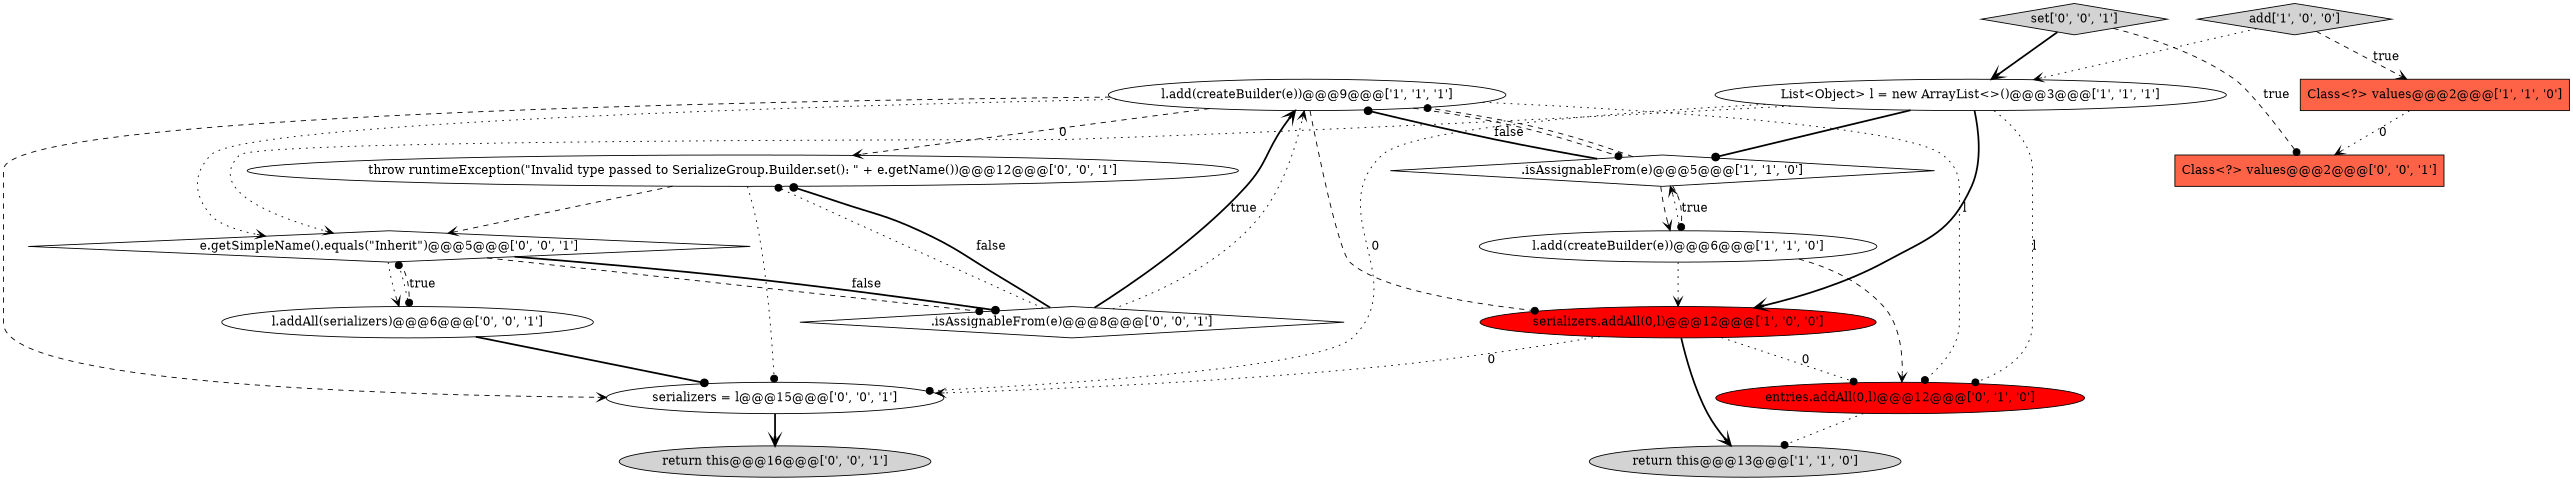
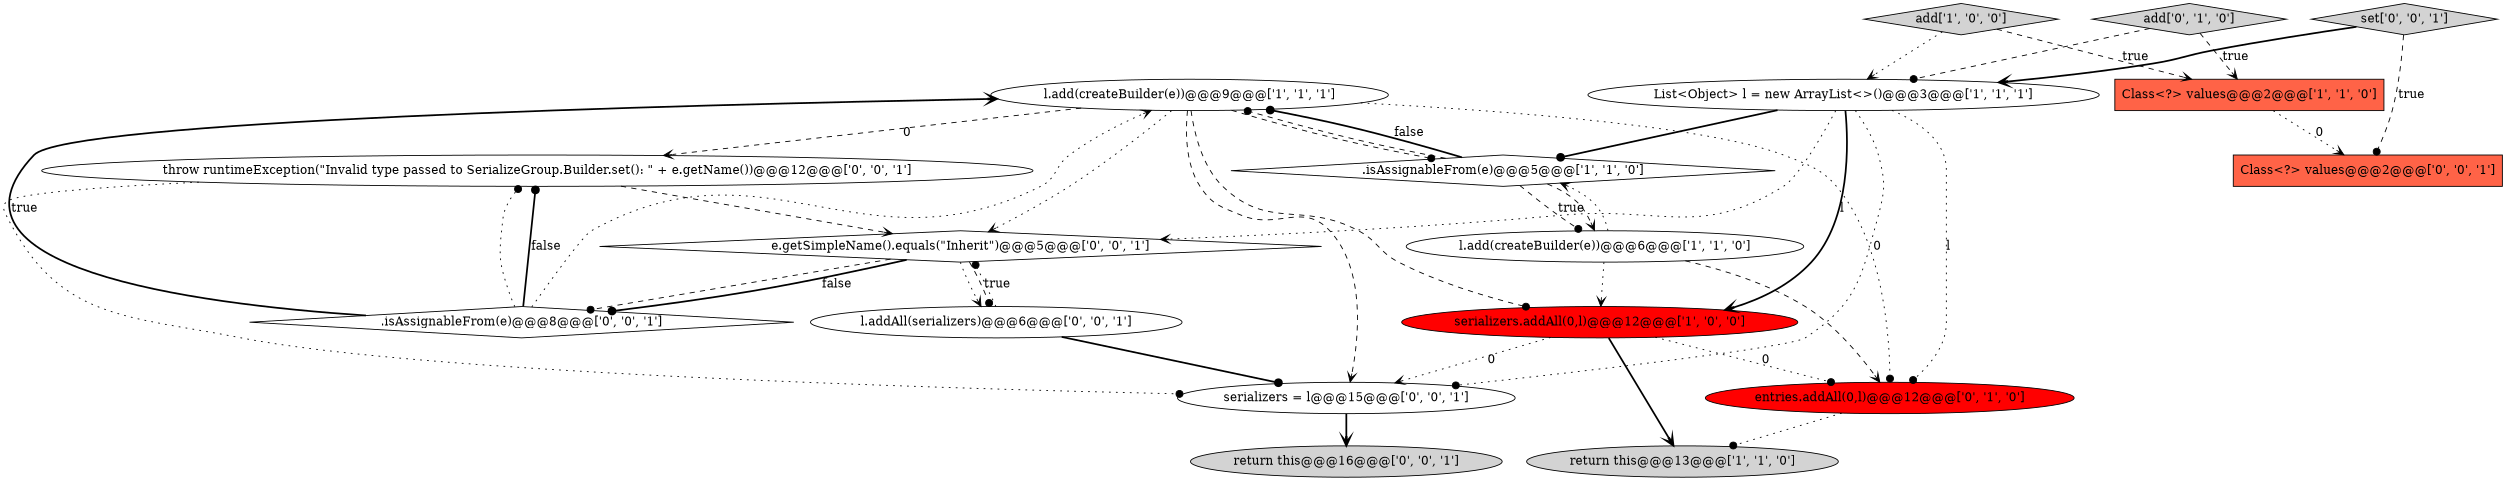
node "add['0', '1', '0']": added
